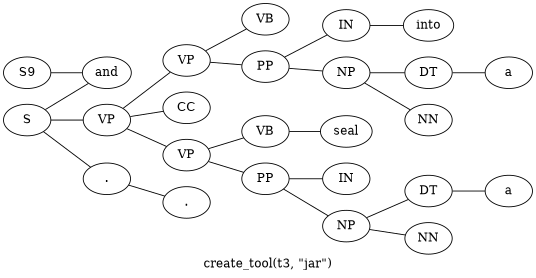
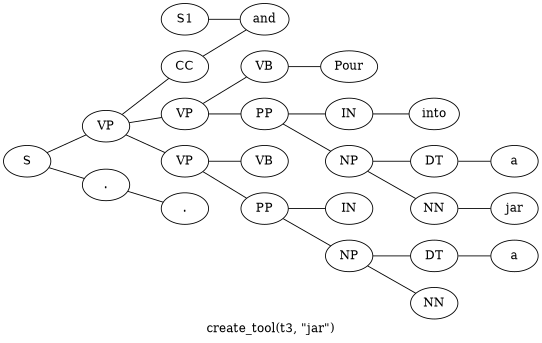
node "Pour": added
node "S9": label "S9" -> "S1"
edge "and" -- "S": now "and" -- "CC"
node "seal": removed
node "jar": added
